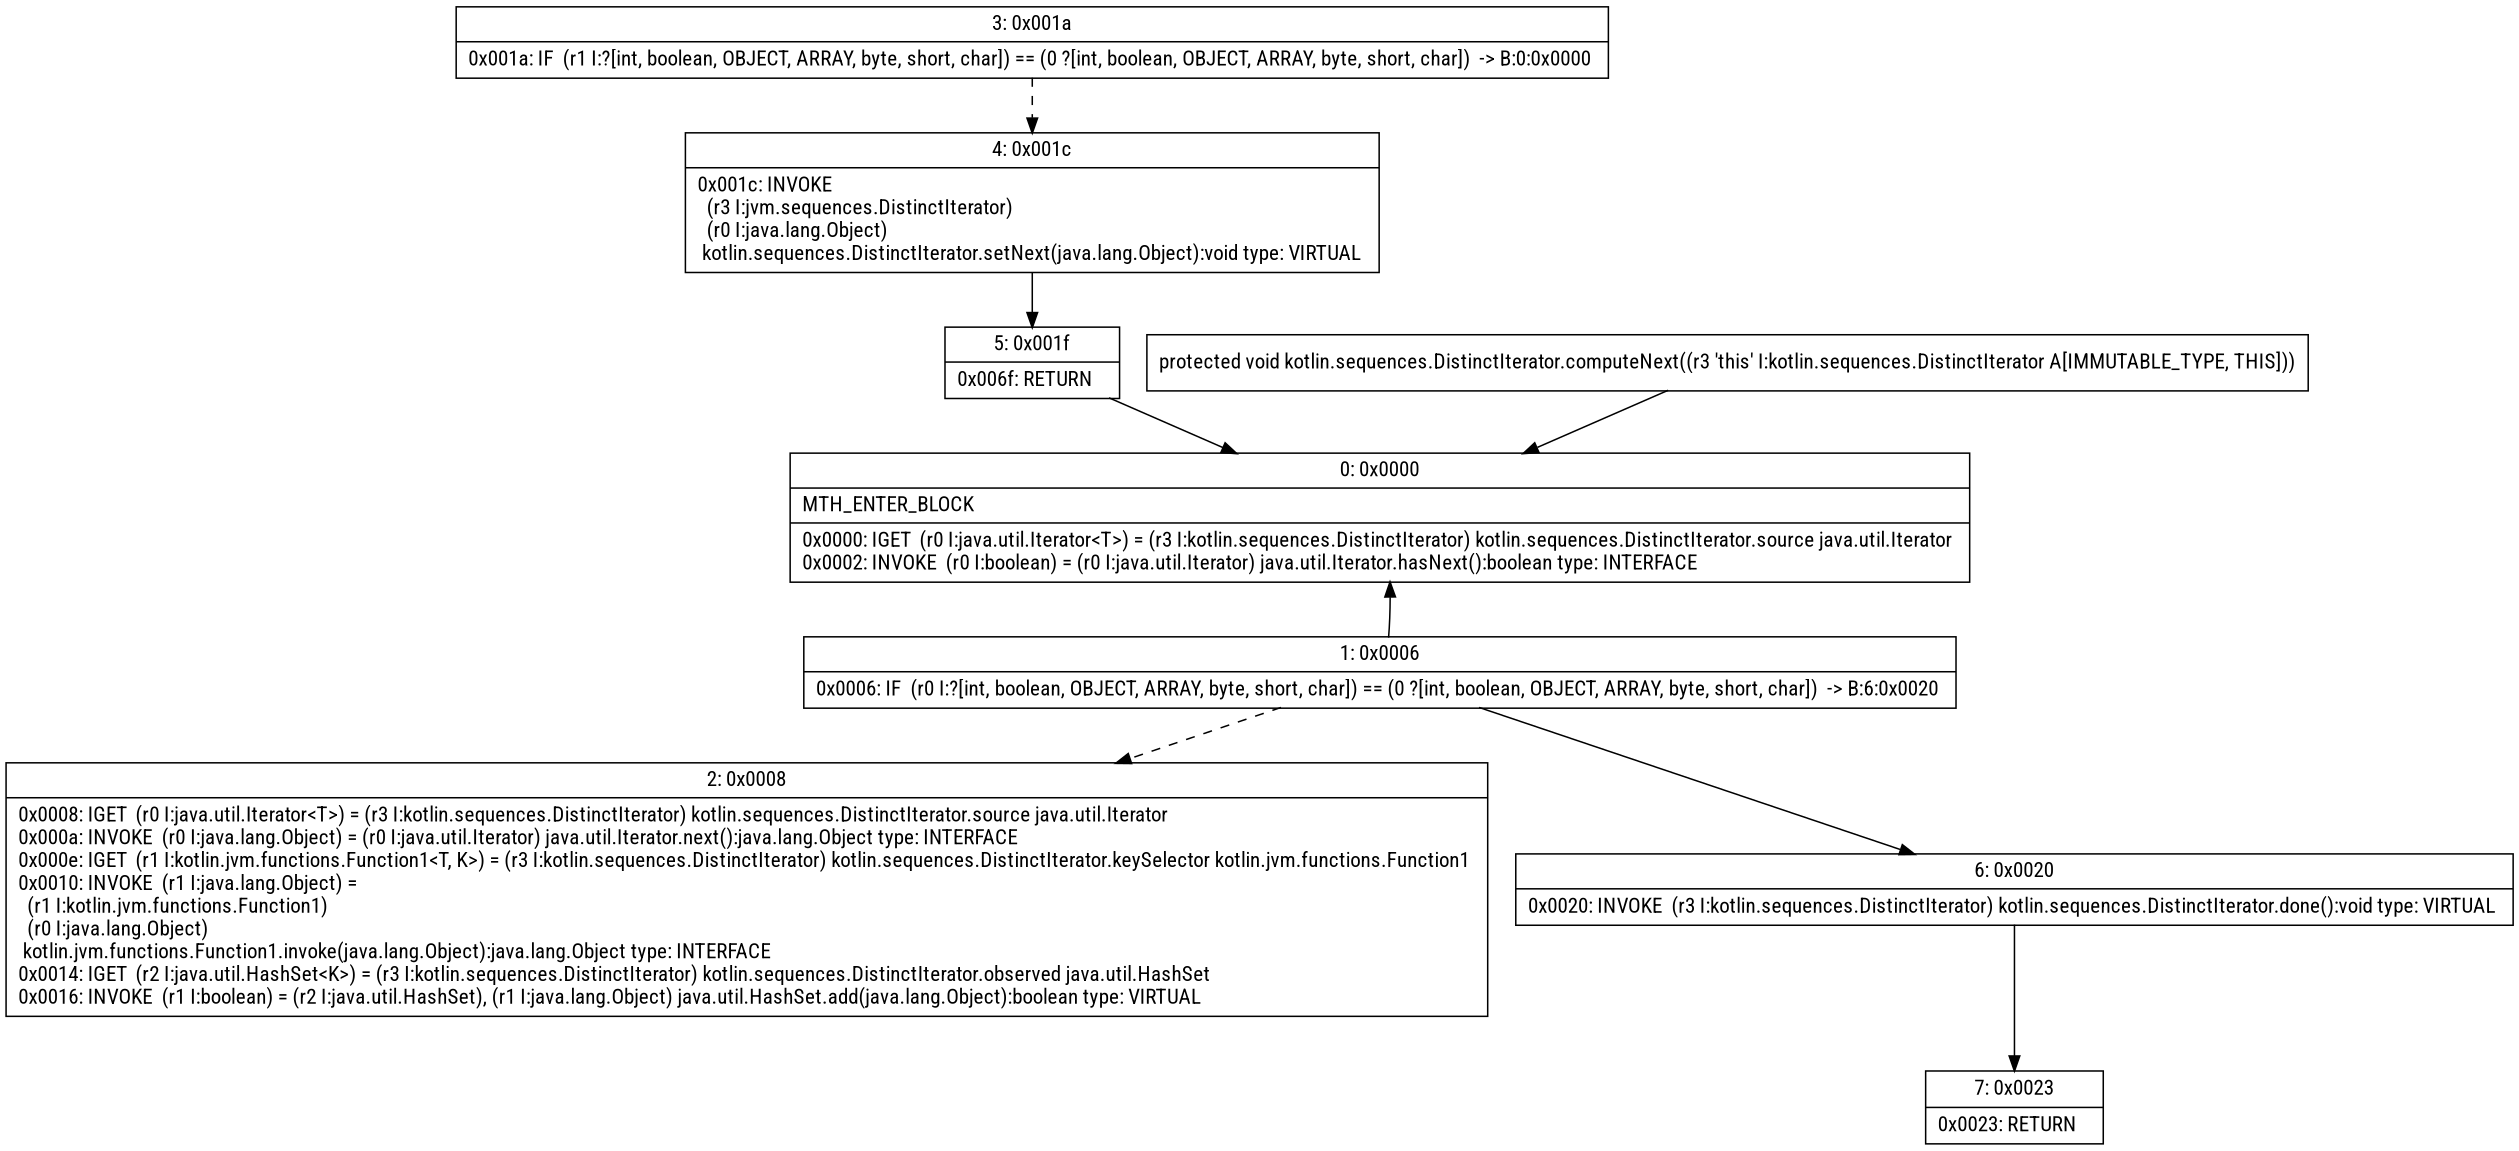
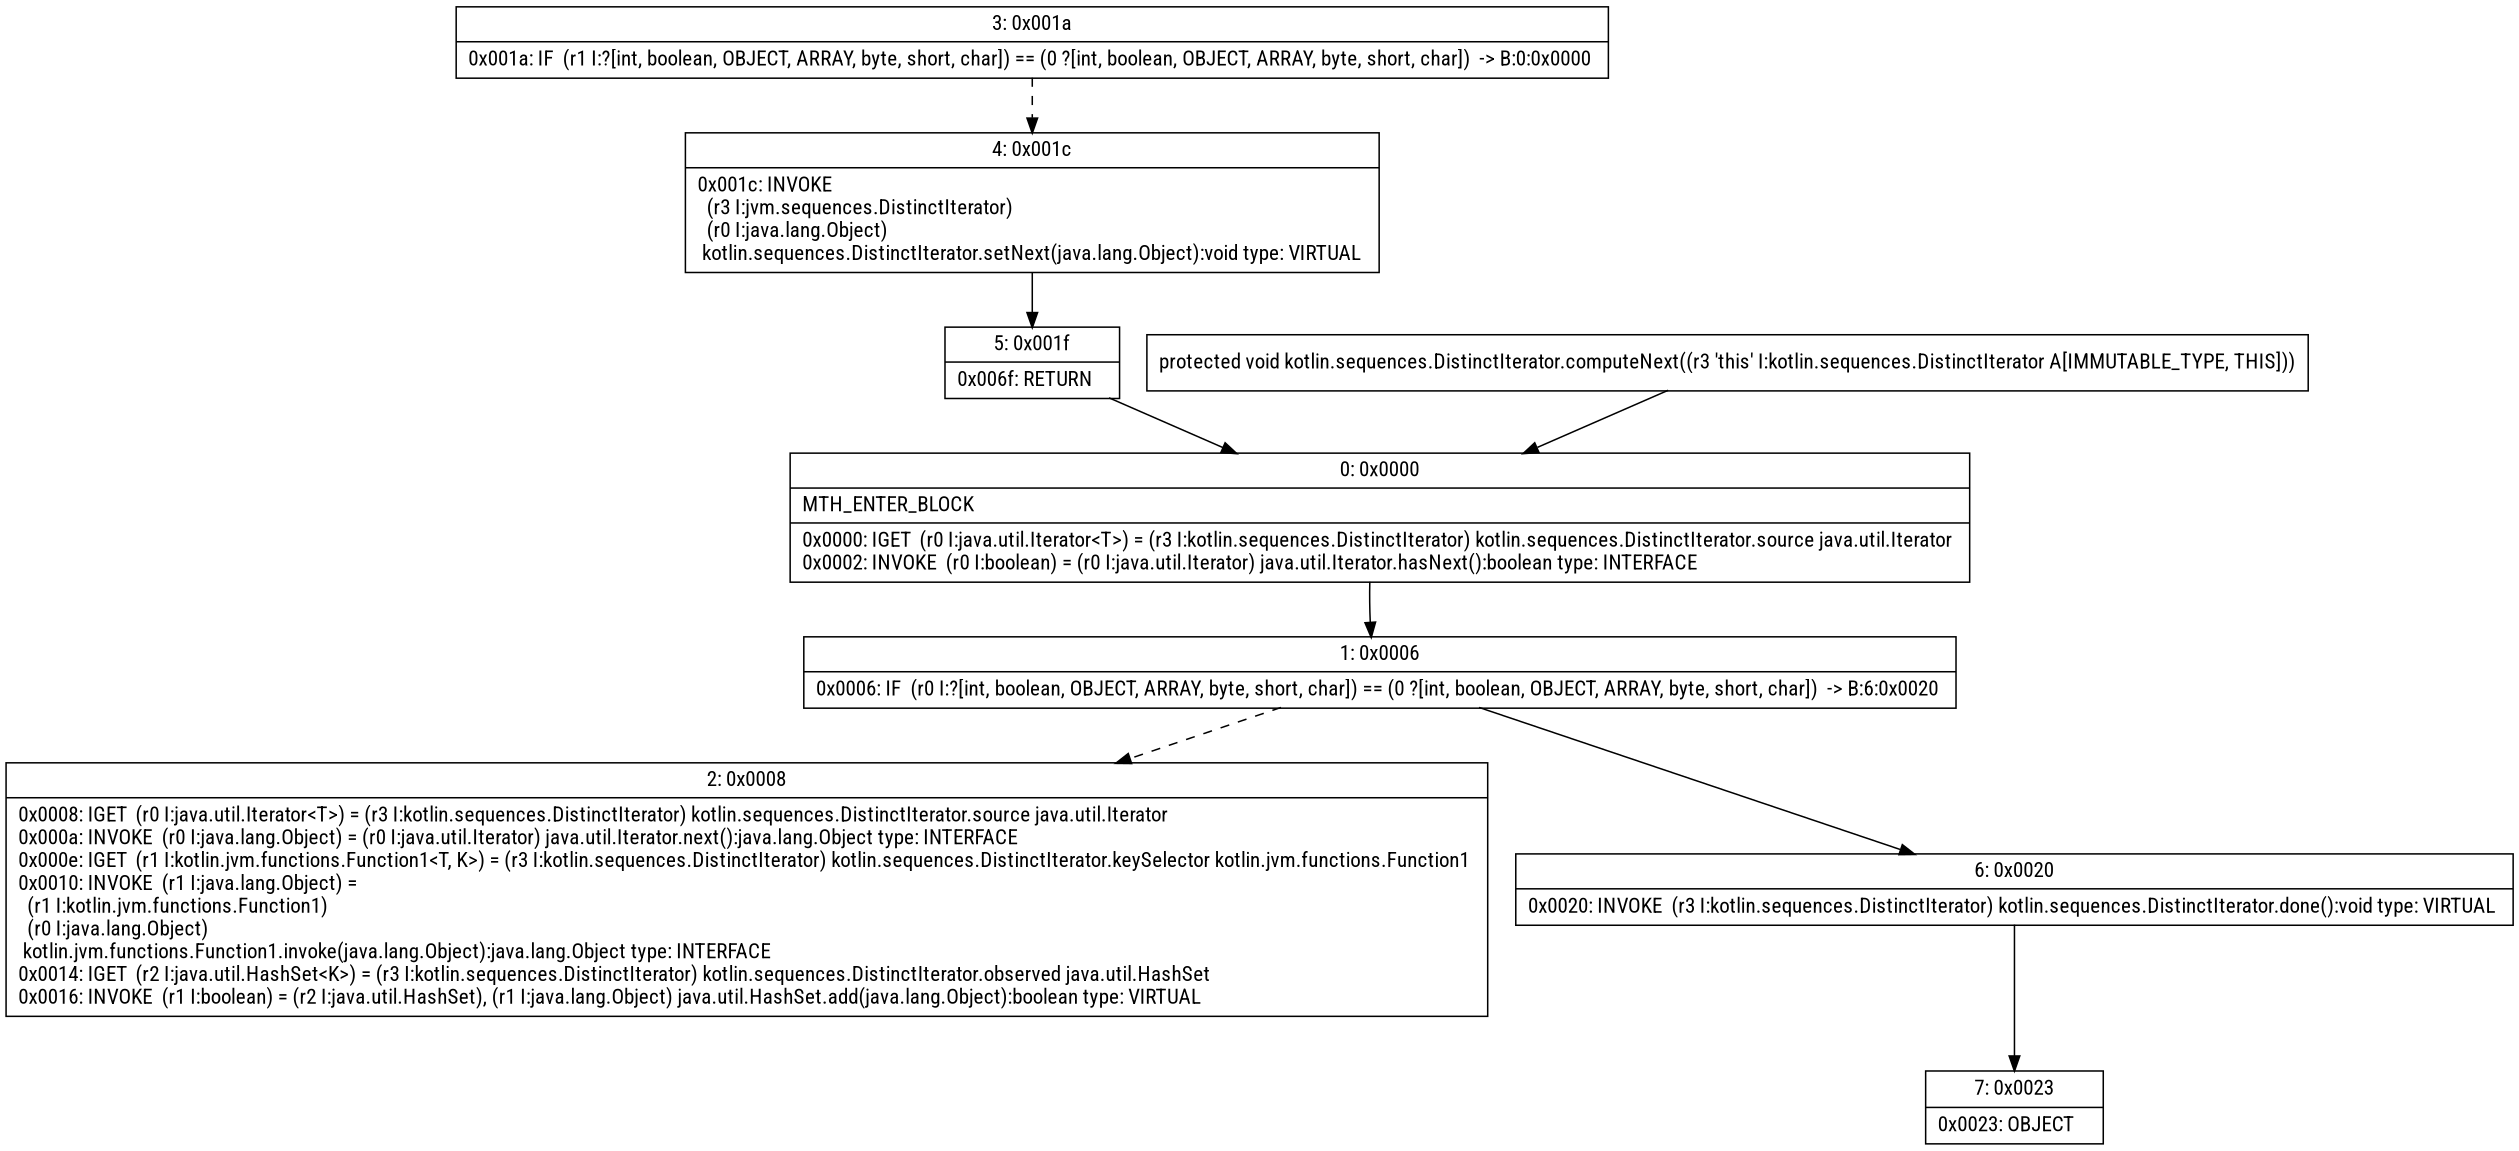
edge "1: 0x0006" -> "0: 0x0000": reversed
node "7: 0x0023": text "0x0023: RETURN" -> "0x0023: OBJECT"
